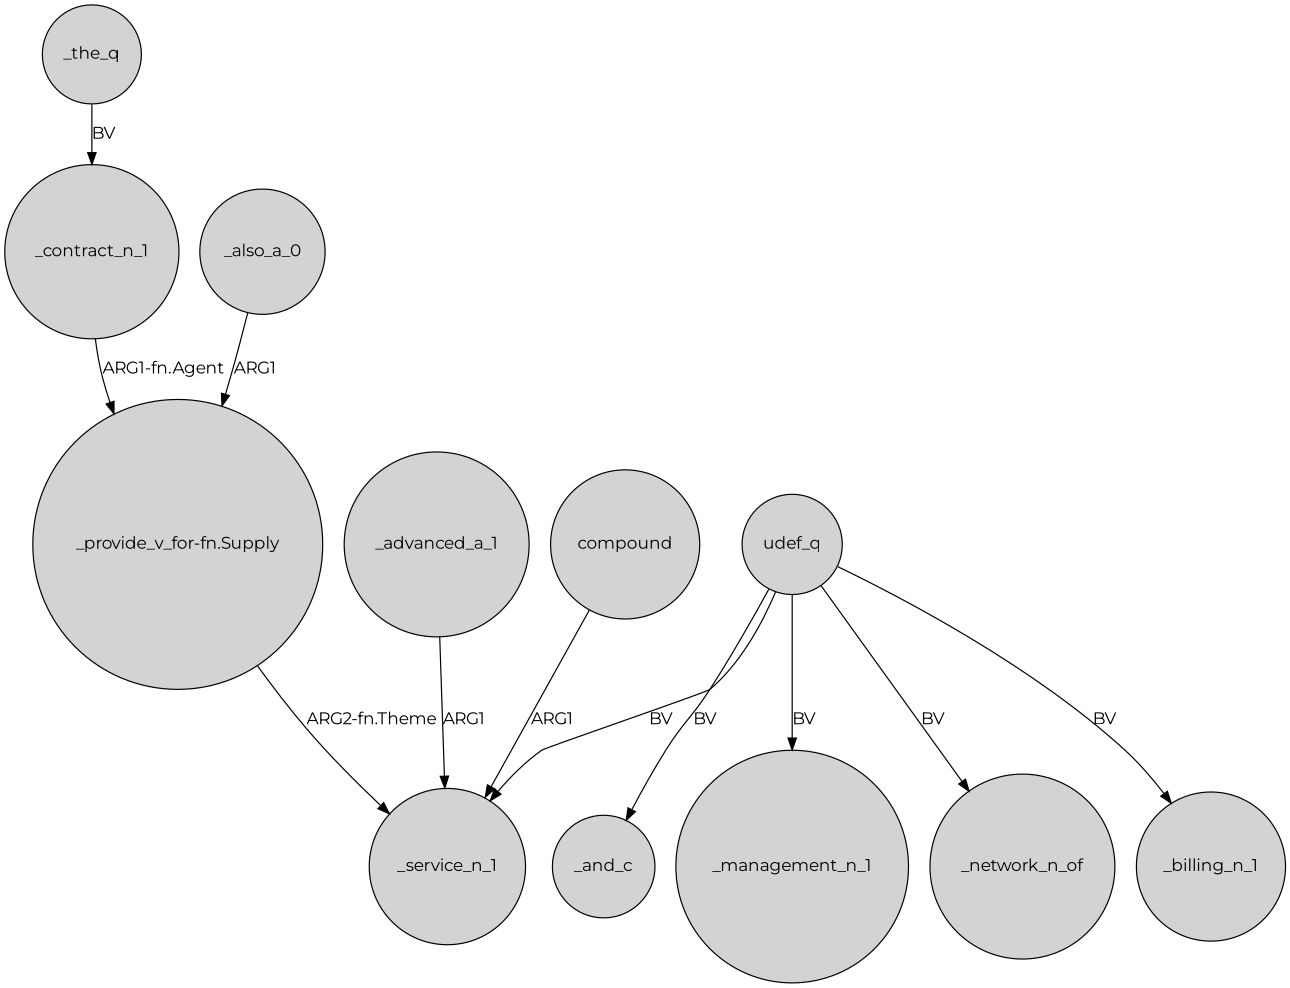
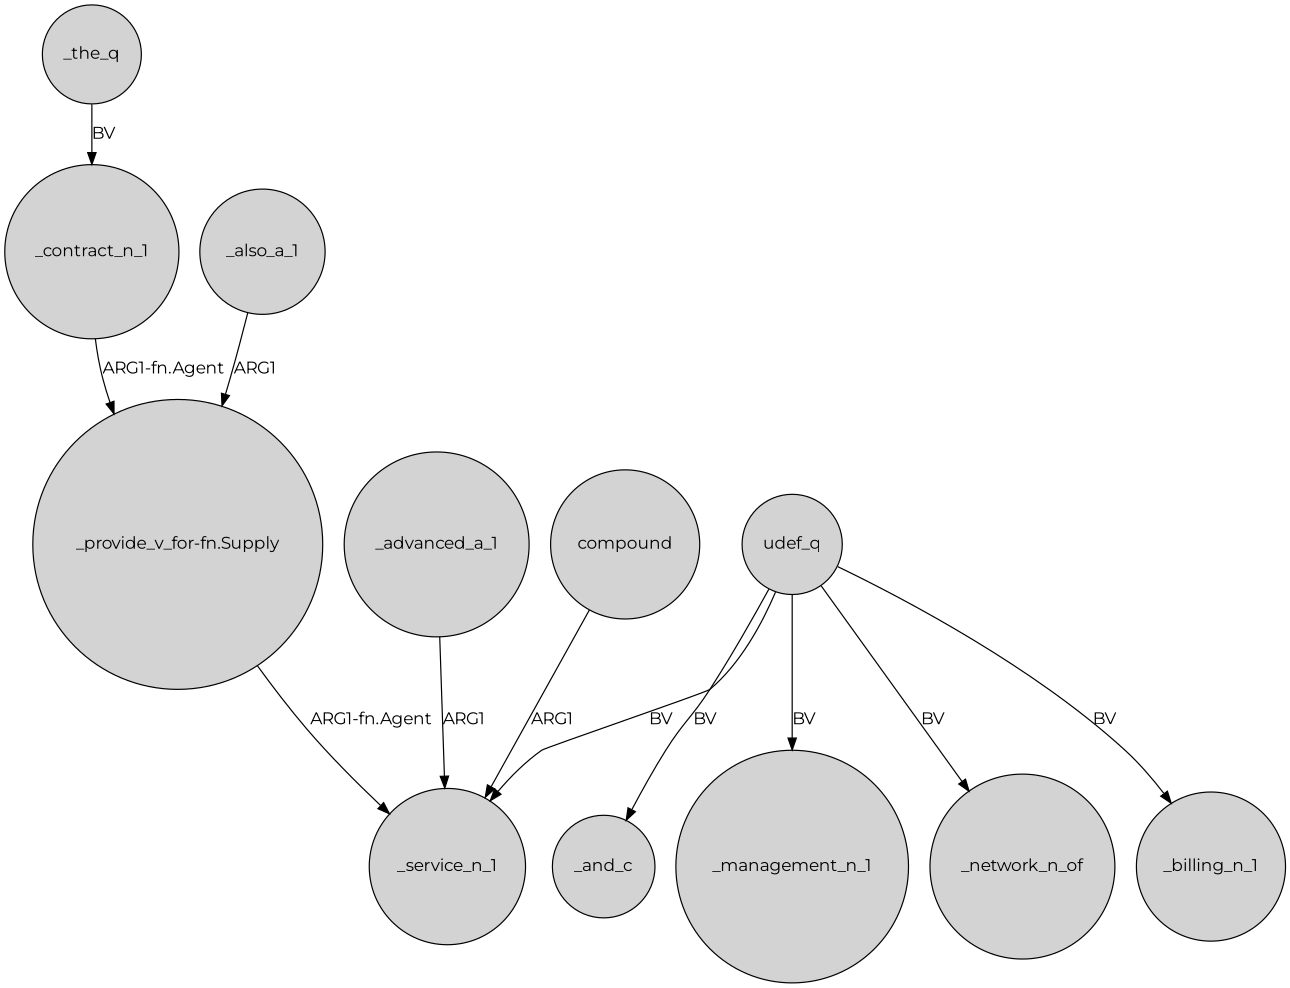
node "_also_a_0": label "_also_a_0" -> "_also_a_1"
edge "_provide_v_for-fn.Supply" -> "_service_n_1": label "ARG2-fn.Theme" -> "ARG1-fn.Agent"
